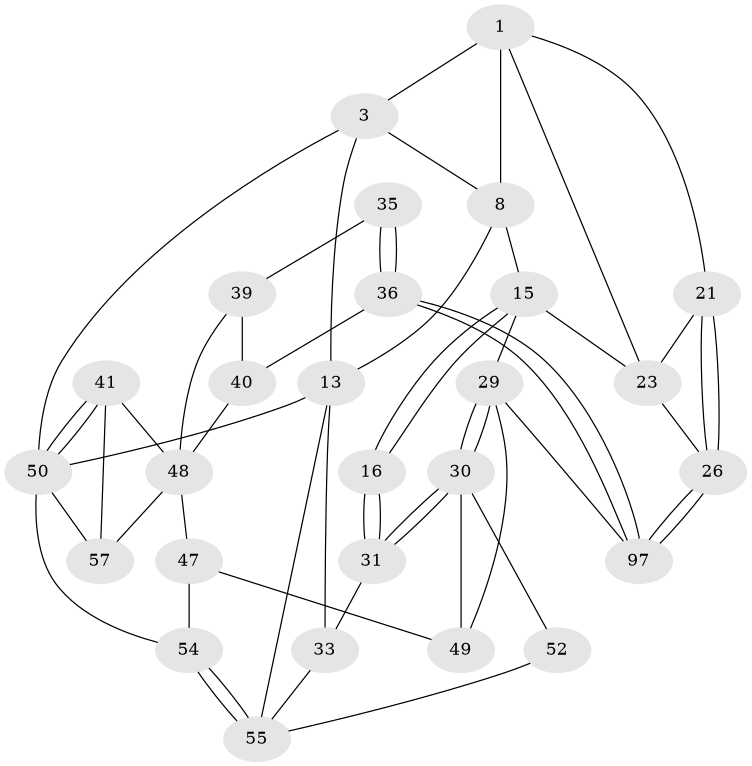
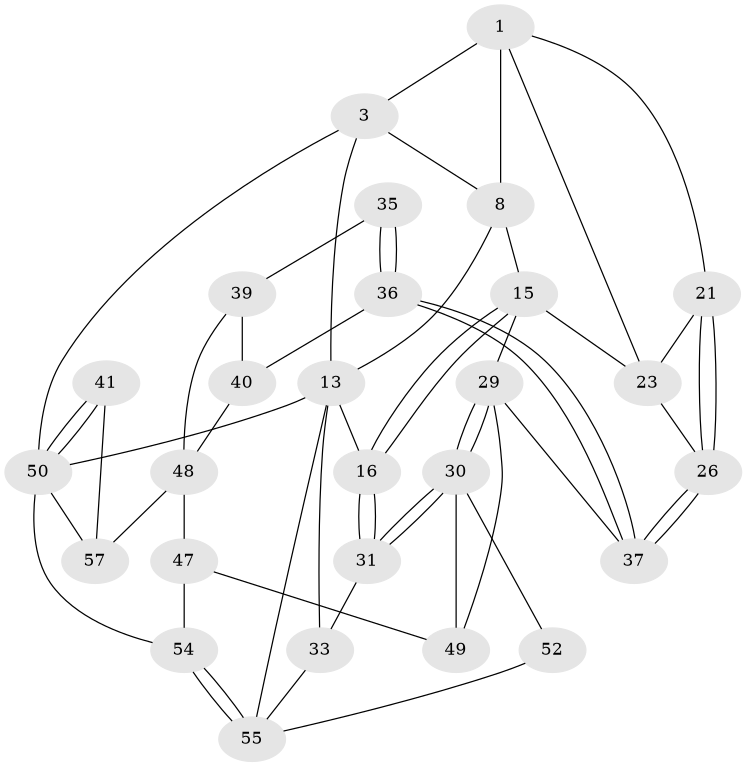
edge "41" -- "48": removed
edge "13" -- "16": added
node "97": label "97" -> "37"
